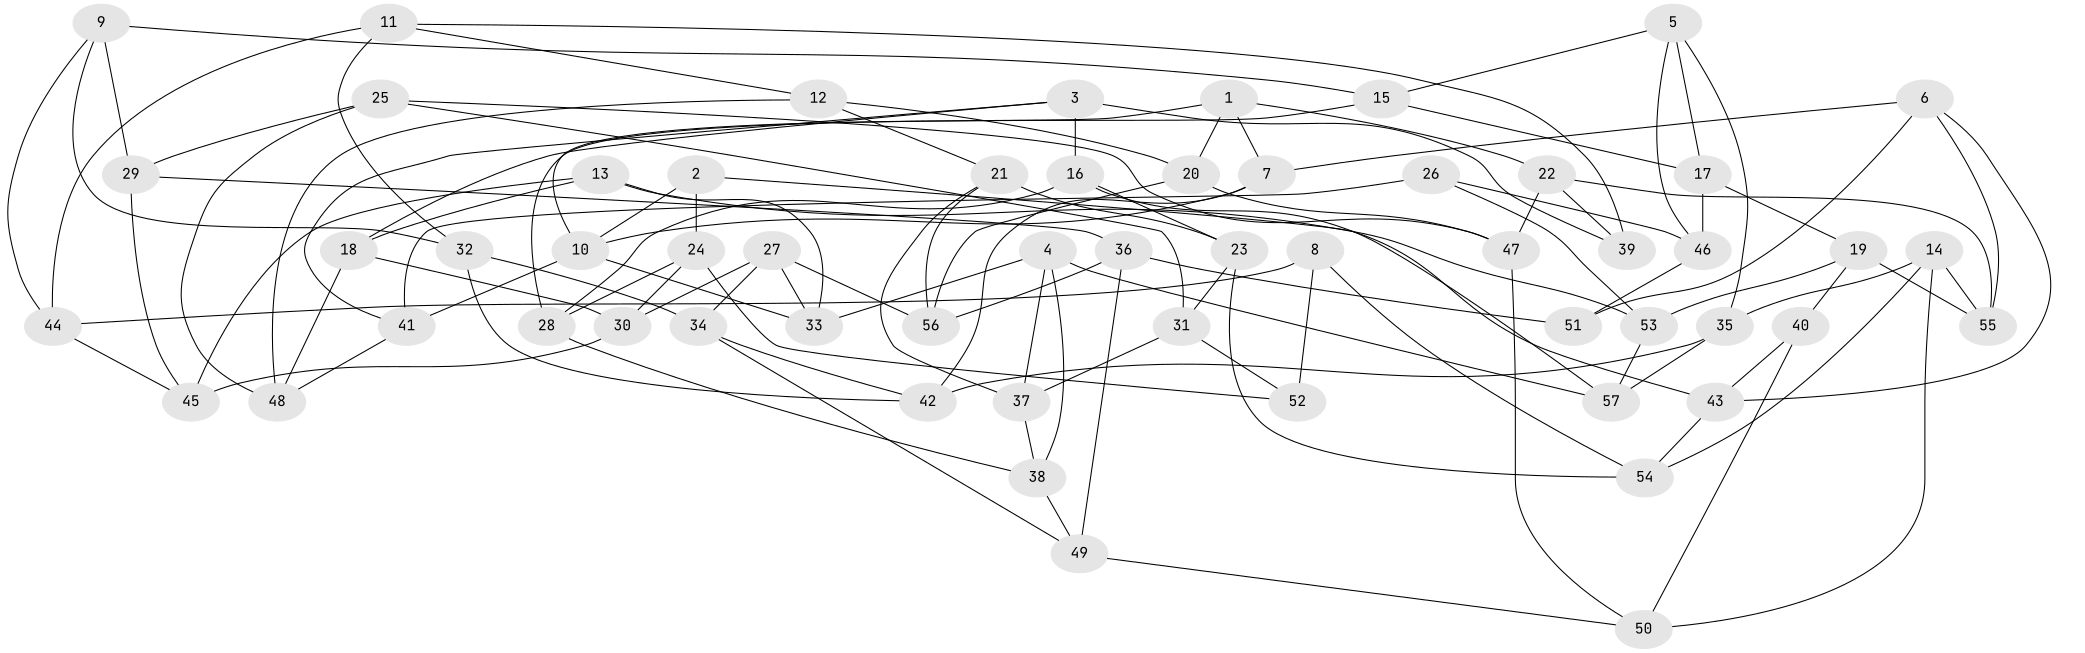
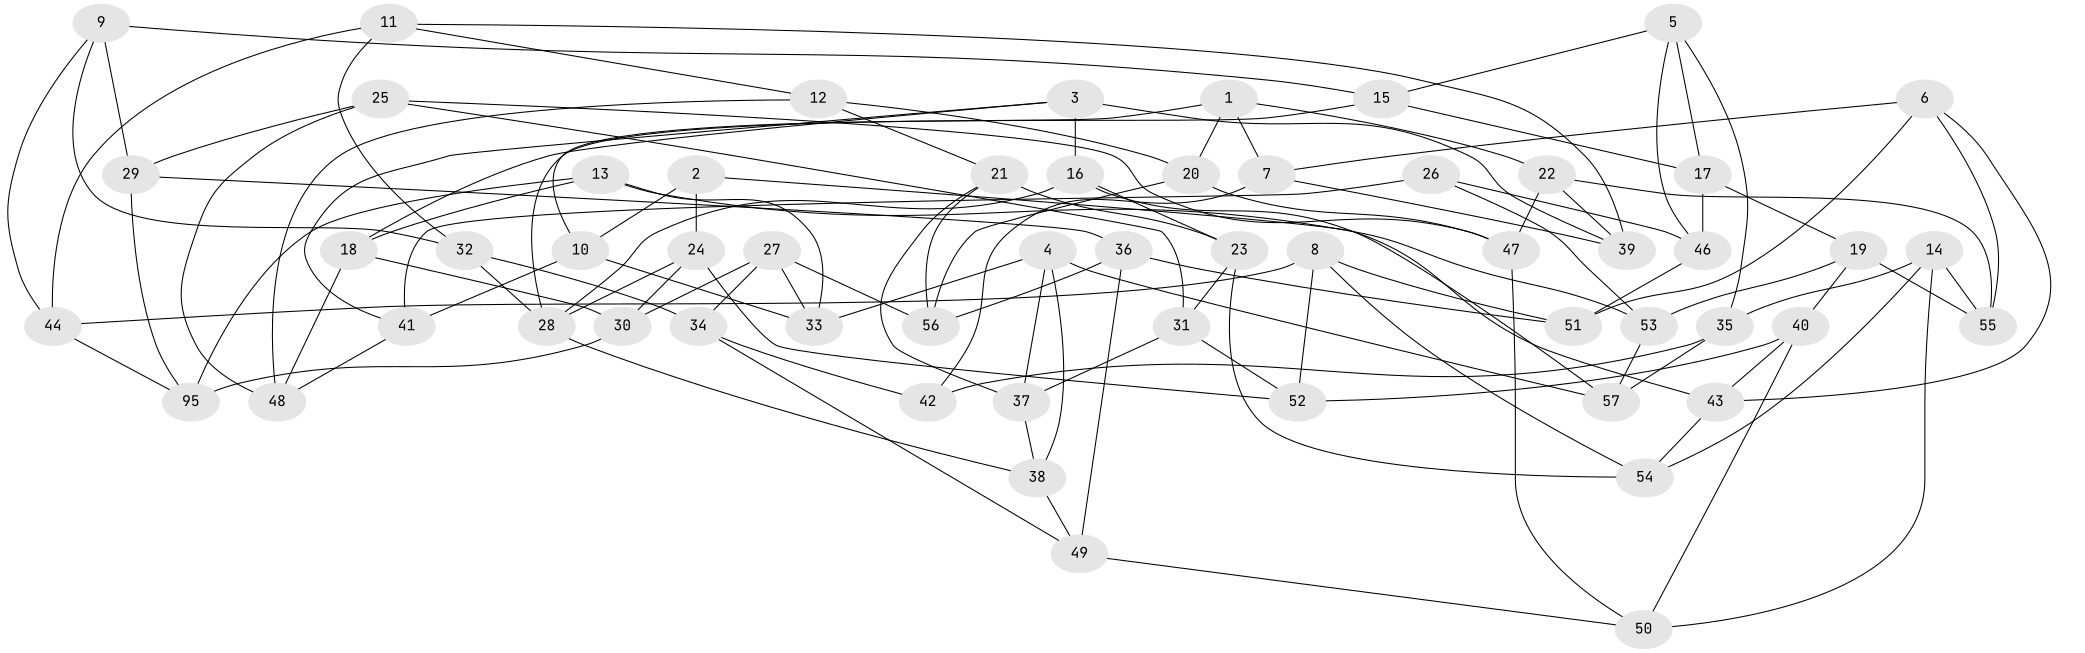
edge "7" -- "10": now "7" -- "39"
edge "8" -- "51": added
edge "40" -- "52": added
edge "32" -- "42": now "32" -- "28"
node "45": label "45" -> "95"
